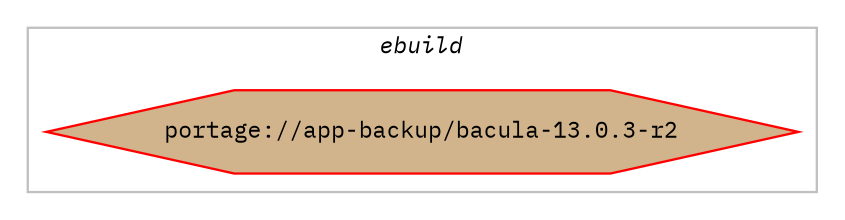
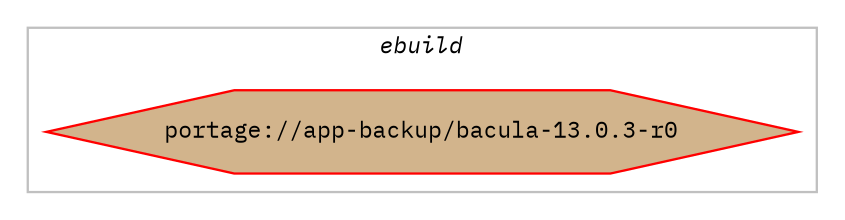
node "portage://app-backup/bacula-13.0.3-r2": label "portage://app-backup/bacula-13.0.3-r2" -> "portage://app-backup/bacula-13.0.3-r0"
